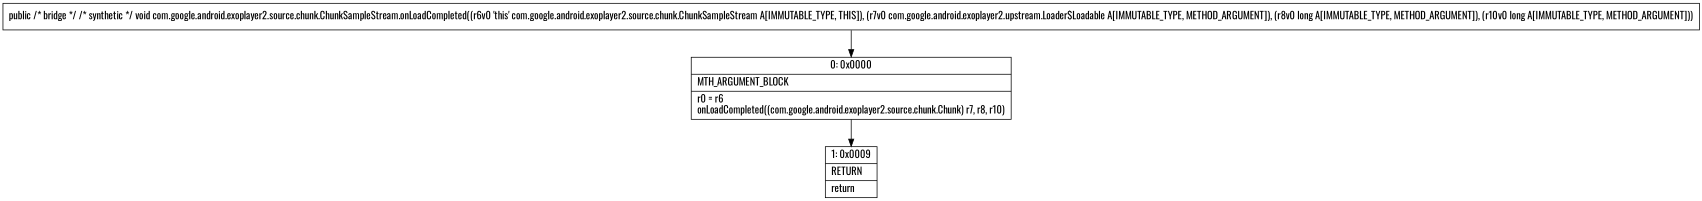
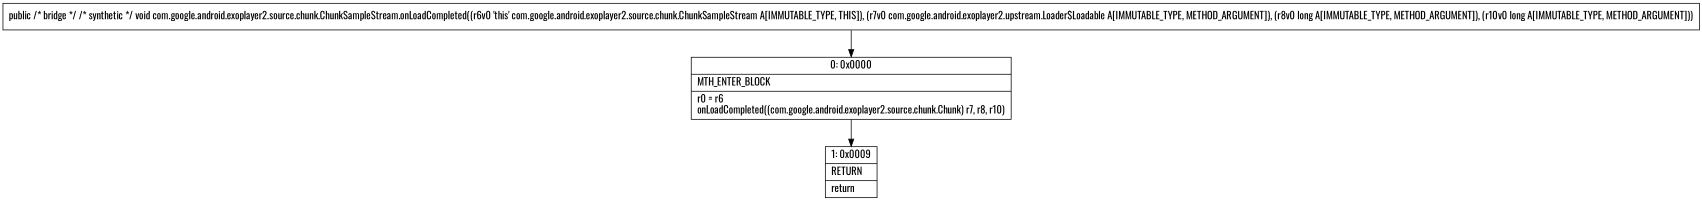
node "0: 0x0000": text "MTH_ARGUMENT_BLOCK" -> "MTH_ENTER_BLOCK"
